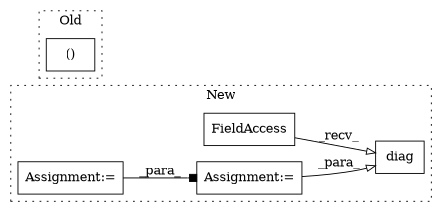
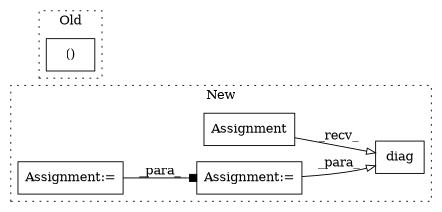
node "FieldAccess": label "FieldAccess" -> "Assignment"
